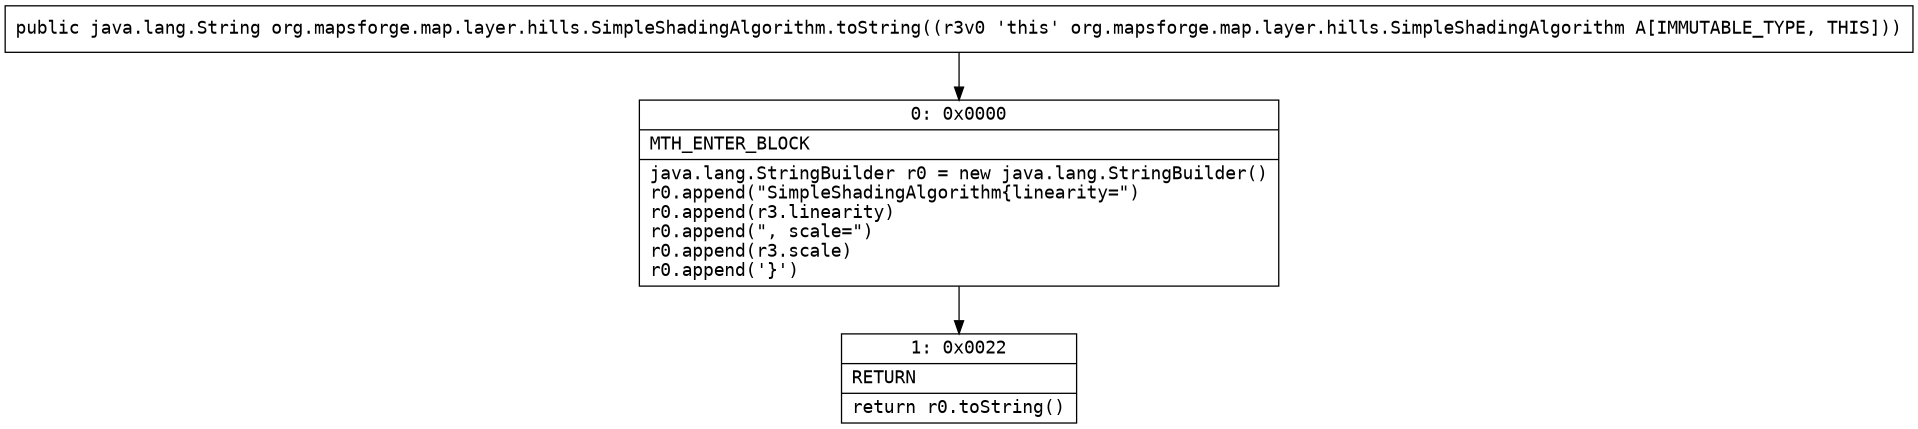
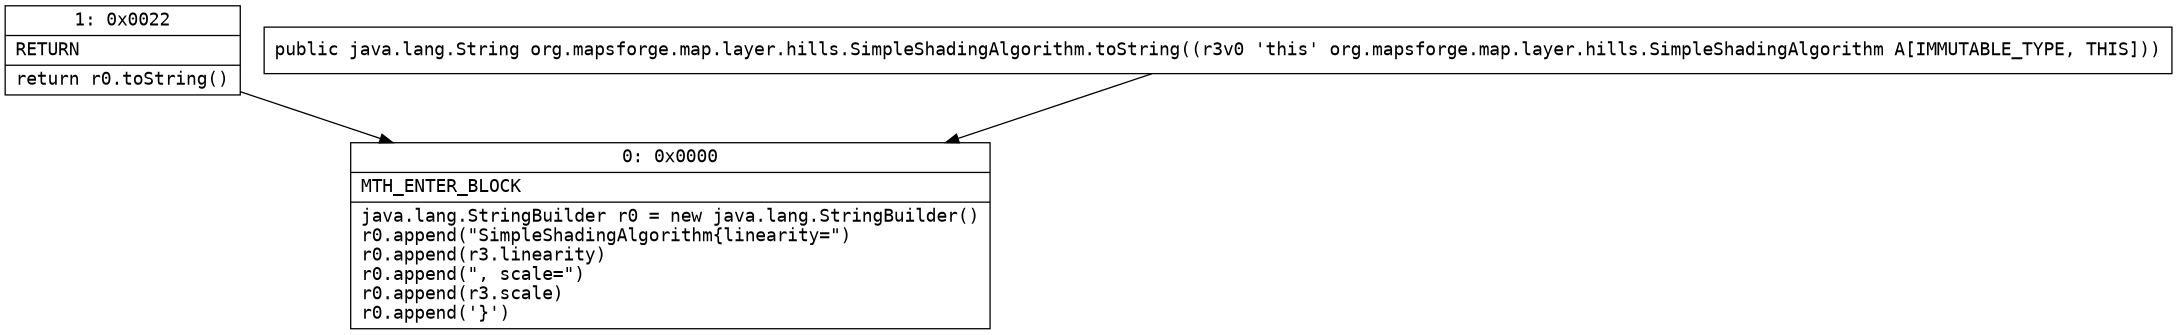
edge "0: 0x0000" -> "1: 0x0022": reversed
